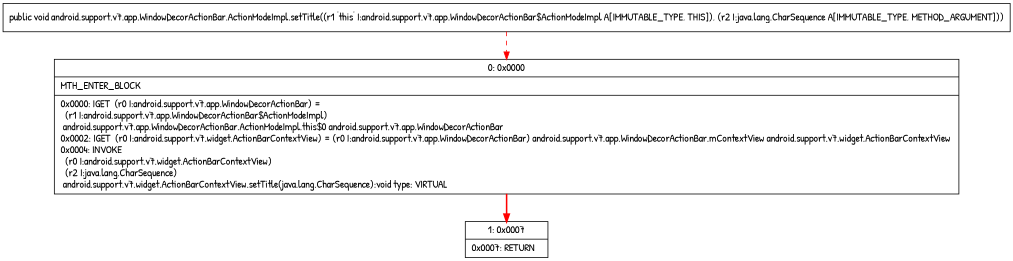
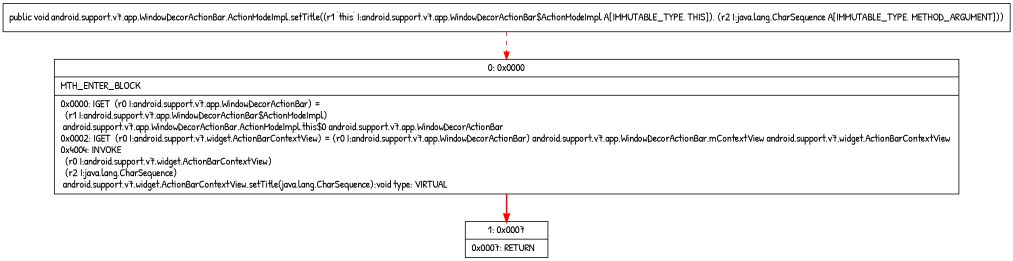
node "0: 0x0000": text "0x0004: INVOKE" -> "0x4004: INVOKE"
